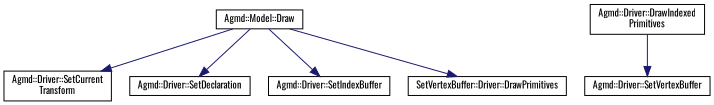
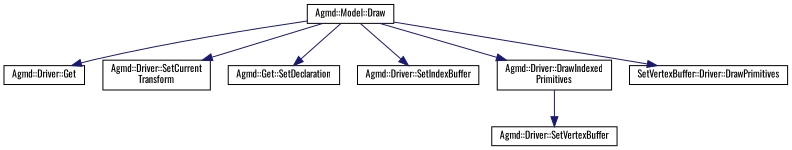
edge "Agmd::Model::Draw" -> "Agmd::Driver::DrawIndexed Primitives": added
node "Agmd::Driver::Get": added
node "Agmd::Driver::SetDeclaration": label "Agmd::Driver::SetDeclaration" -> "Agmd::Get::SetDeclaration"
